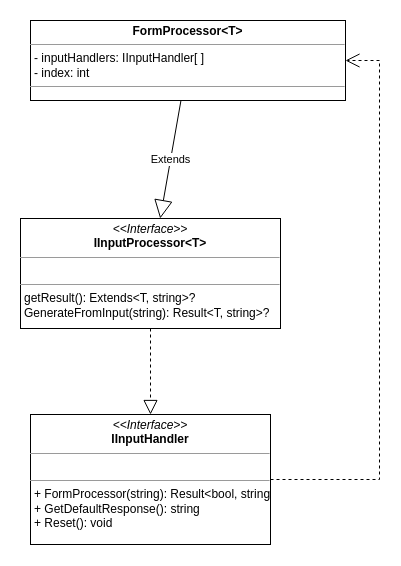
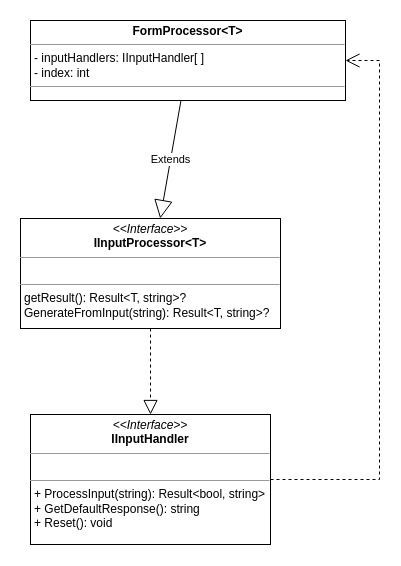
node "<<Interface>> IInputProcessor<T> getResult(): Extends<T, string>? GenerateFromInput(string): Result<T, string>?": label "<<Interface>> IInputProcessor<T> getResult(): Extends<T, string>? GenerateFromInput(string): Result<T, string>?" -> "<<Interface>> IInputProcessor<T> getResult(): Result<T, string>? GenerateFromInput(string): Result<T, string>?"
node "<<Interface>> IInputHandler + FormProcessor(string): Result<bool, string> + GetDefaultResponse(): string + Reset(): void": label "<<Interface>> IInputHandler + FormProcessor(string): Result<bool, string> + GetDefaultResponse(): string + Reset(): void" -> "<<Interface>> IInputHandler + ProcessInput(string): Result<bool, string> + GetDefaultResponse(): string + Reset(): void"
